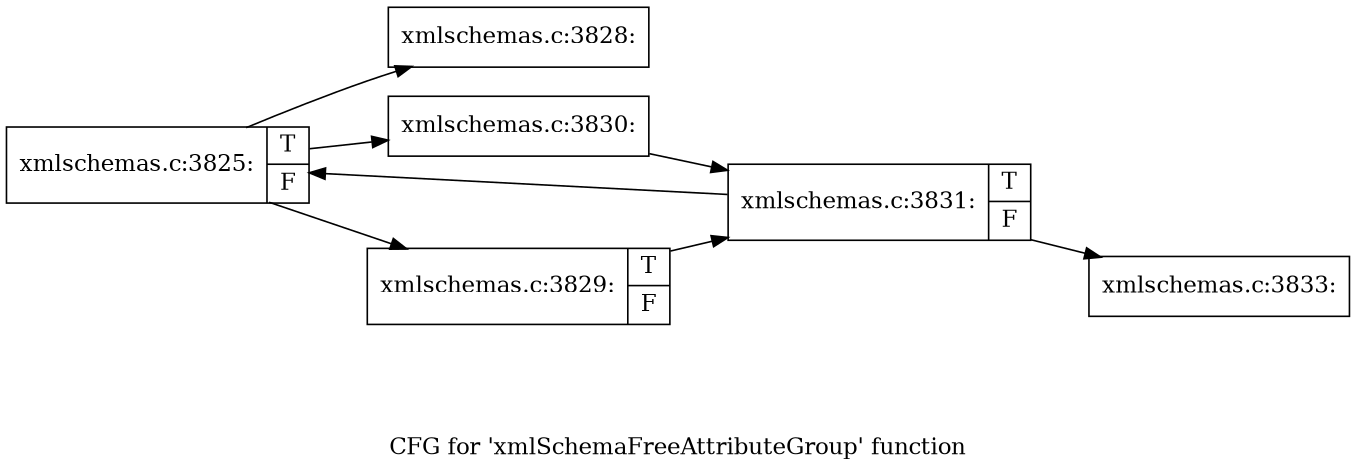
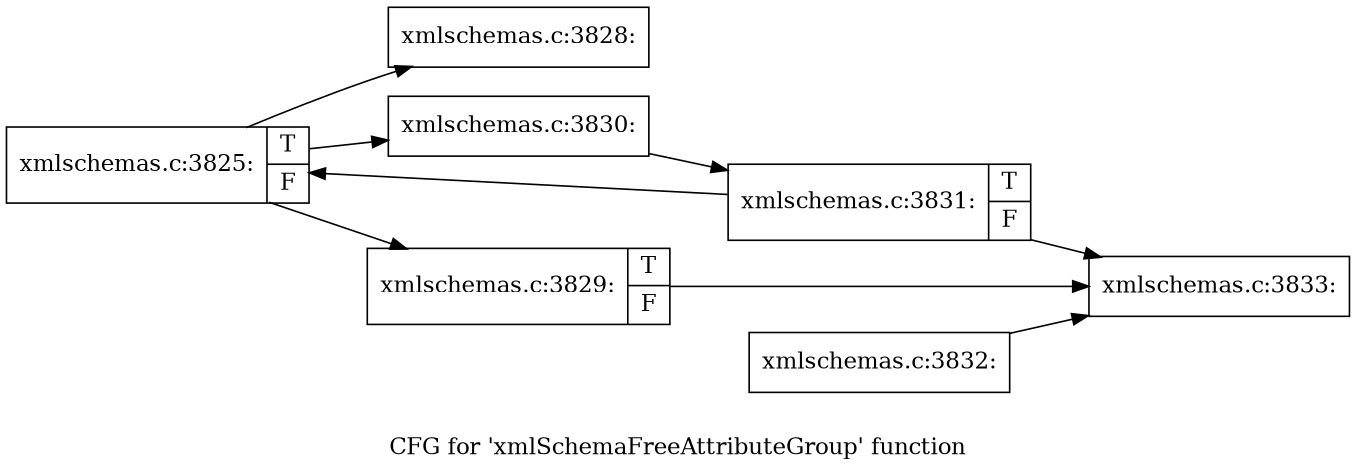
edge "xmlschemas.c:3829:" -> "xmlschemas.c:3831:": now "xmlschemas.c:3829:" -> "xmlschemas.c:3833:"
node "xmlschemas.c:3832:": added
